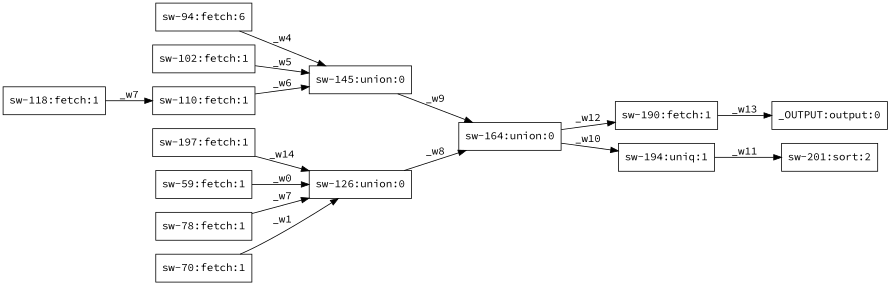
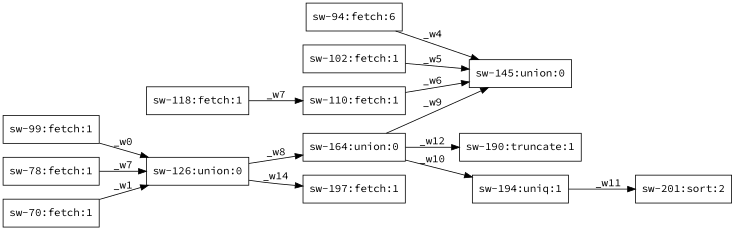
edge "sw-145:union:0" -> "sw-164:union:0": reversed
node "sw-190:fetch:1": label "sw-190:fetch:1" -> "sw-190:truncate:1"
node "_OUTPUT:output:0": removed
edge "sw-197:fetch:1" -> "sw-126:union:0": reversed
node "sw-59:fetch:1": label "sw-59:fetch:1" -> "sw-99:fetch:1"
